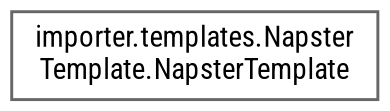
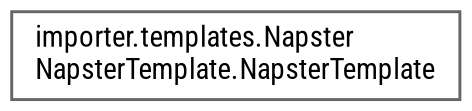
node "importer.templates.Napster Template.NapsterTemplate": label "importer.templates.Napster Template.NapsterTemplate" -> "importer.templates.Napster NapsterTemplate.NapsterTemplate"
